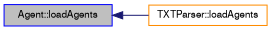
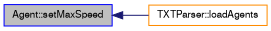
node "Agent::loadAgents": label "Agent::loadAgents" -> "Agent::setMaxSpeed"
